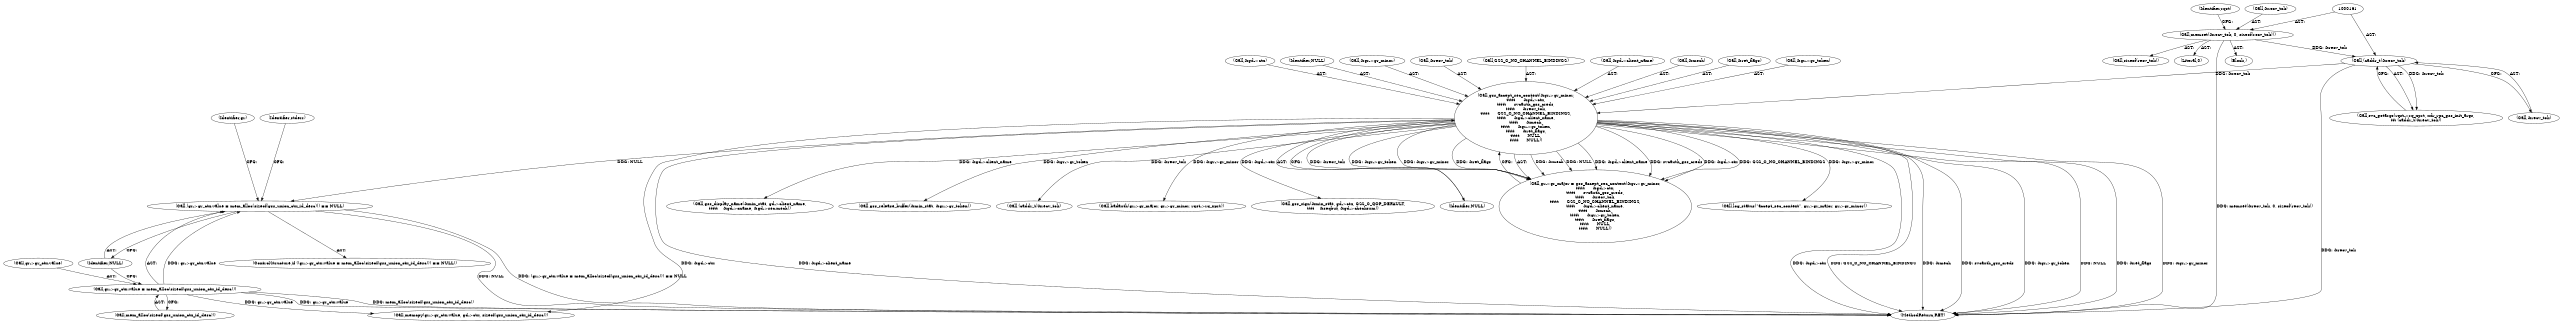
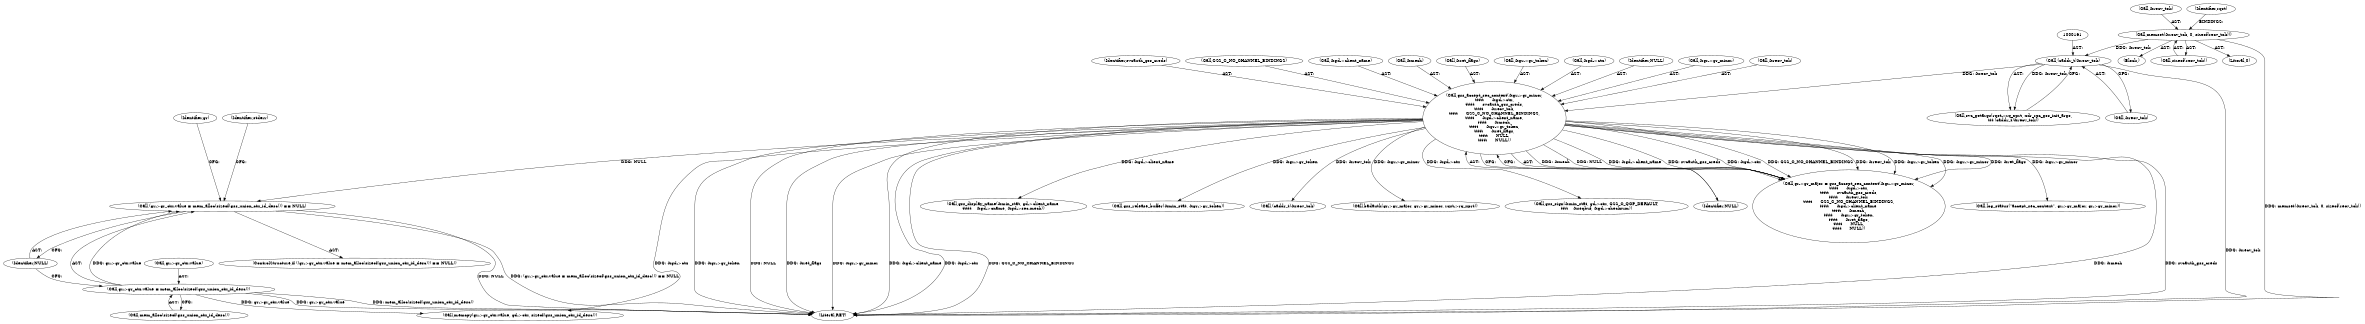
edge "1000161" -> "(Call,memset(&recv_tok, 0, sizeof(recv_tok)))": now "(Call,sizeof(recv_tok))" -> "(Call,memset(&recv_tok, 0, sizeof(recv_tok)))"
edge "(Identifier,rqst)" -> "(Call,memset(&recv_tok, 0, sizeof(recv_tok)))": label "CFG: " -> "BINDINGS: "
node "(Identifier,svcauth_gss_creds)": added
node "(MethodReturn,RET)": label "(MethodReturn,RET)" -> "(Literal,RET)"
